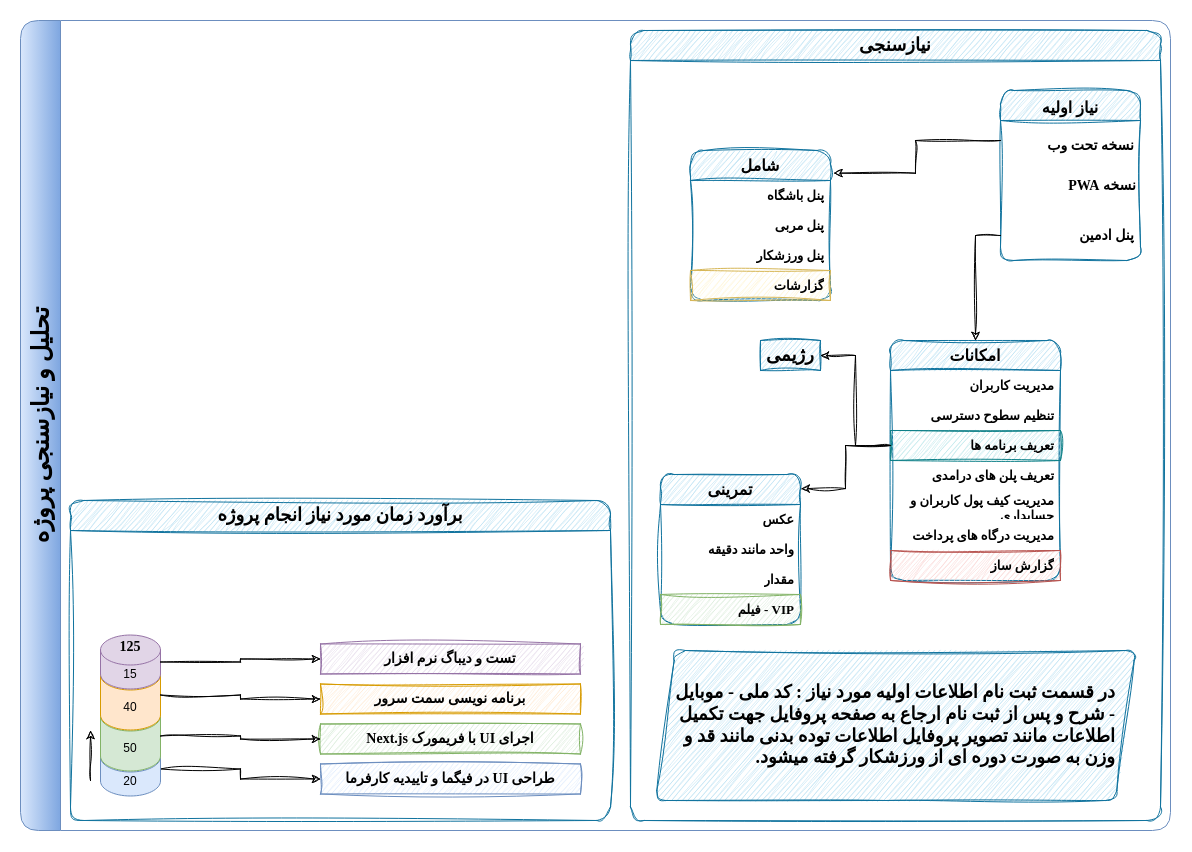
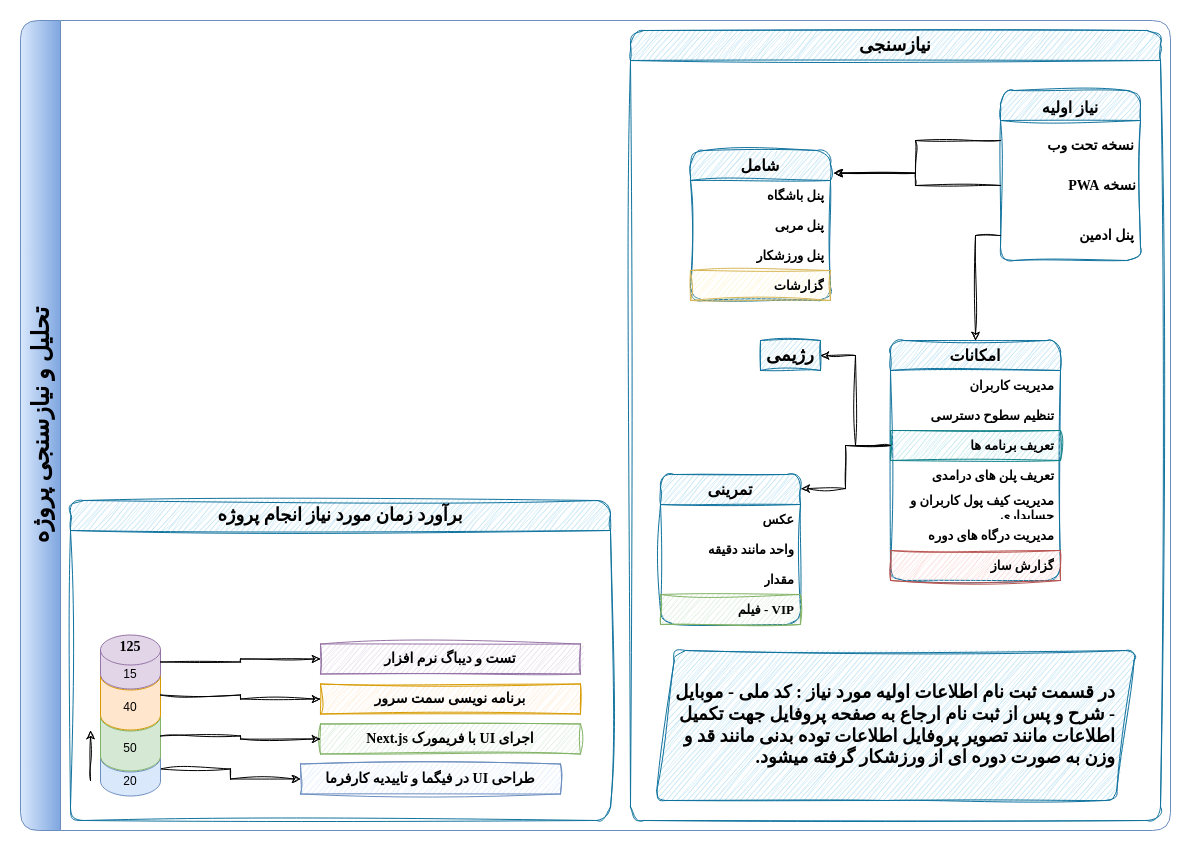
edge "نسخه PWA" -> "شامل": added
node "مدیریت درگاه های پرداخت": label "مدیریت درگاه های پرداخت" -> "مدیریت درگاه های دوره"
node "طراحی UI در فیگما و تاییدیه کارفرما": moved (451, 779) -> (431, 779)
